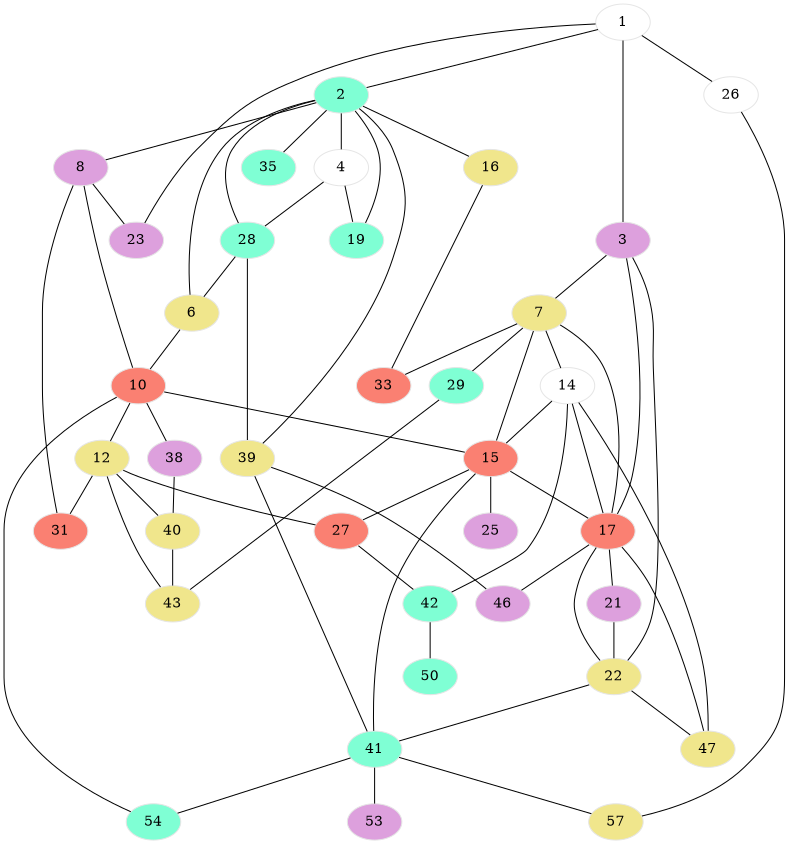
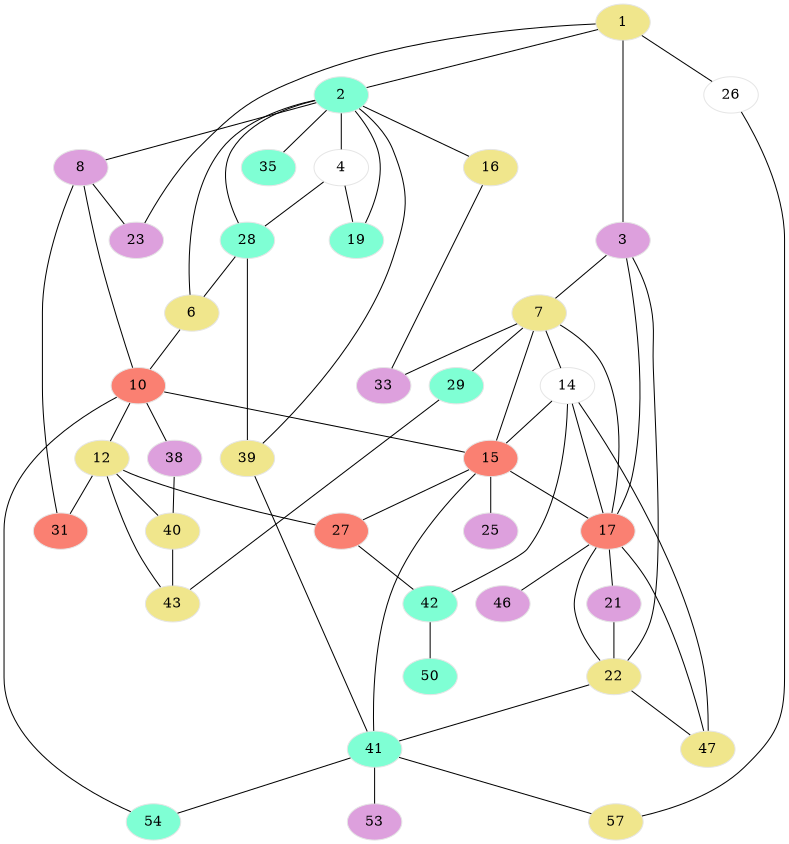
node "1": fillcolor white -> khaki
node "33": fillcolor salmon -> plum
edge "39" -- "46": removed
